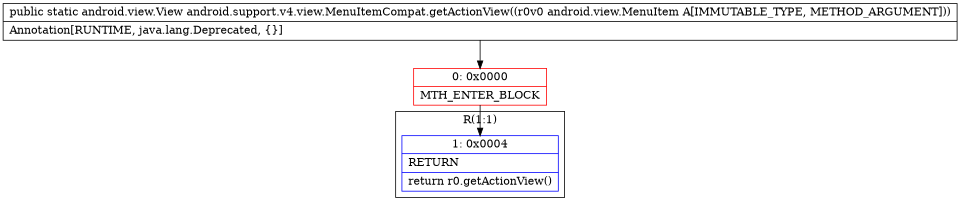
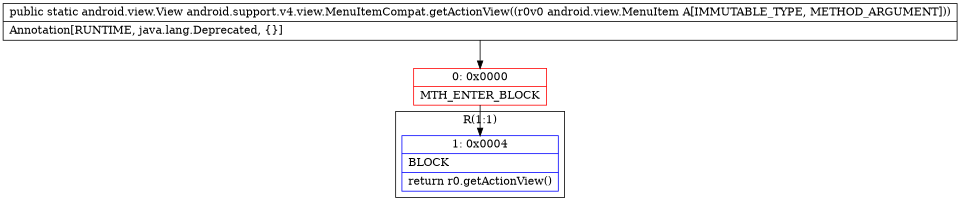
node "1: 0x0004": text "RETURN" -> "BLOCK"
